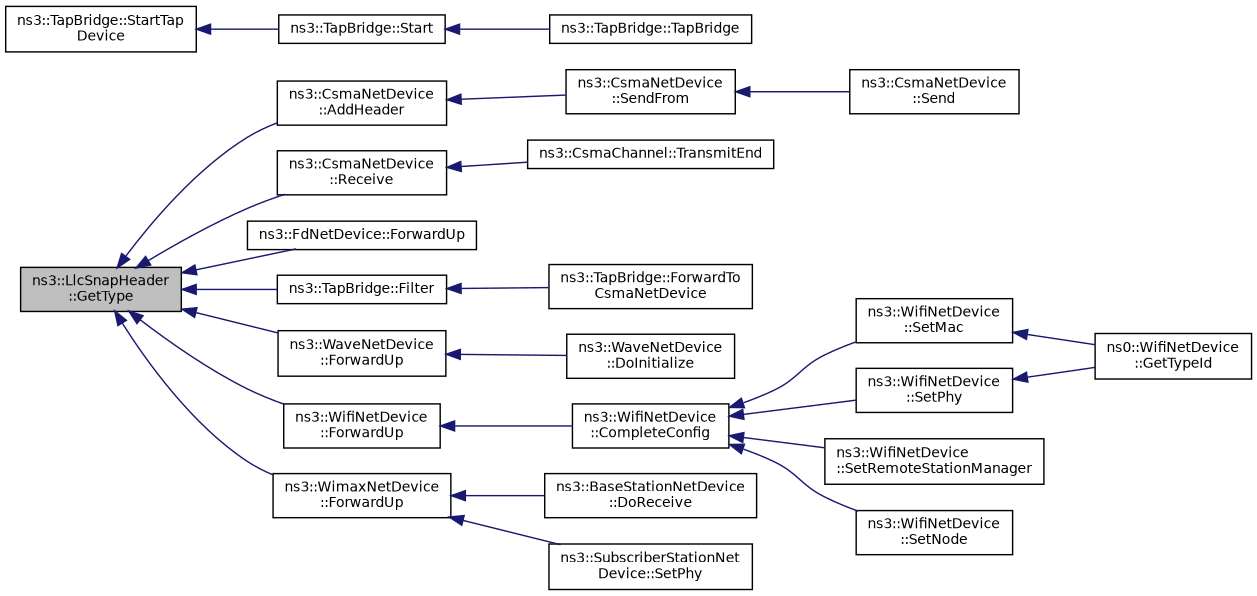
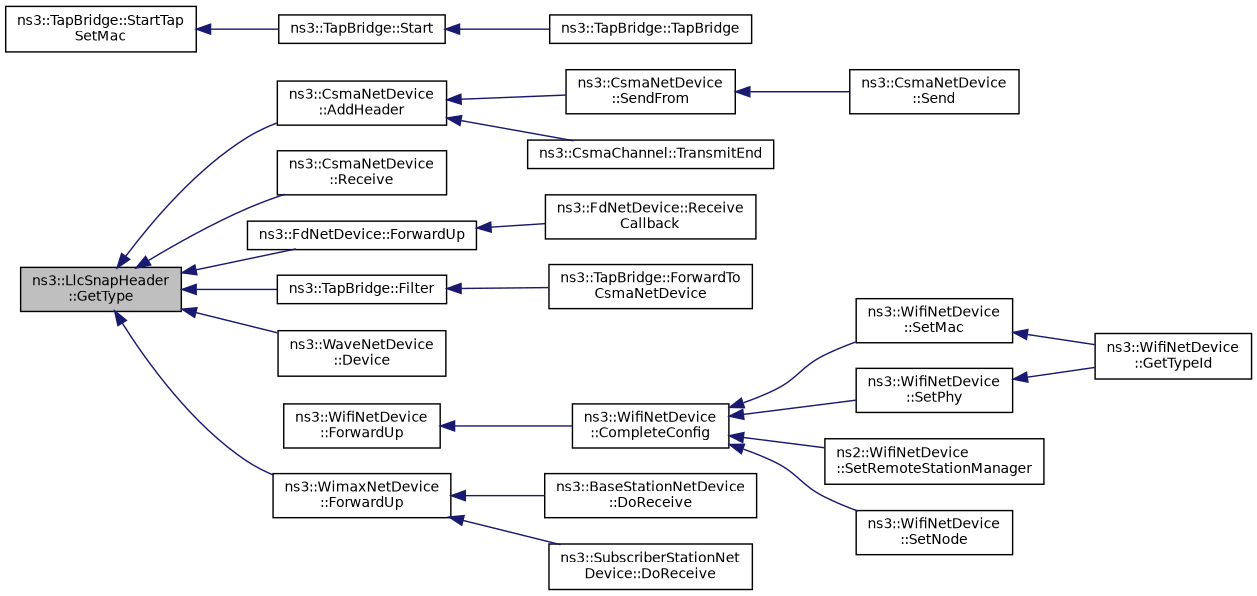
node "ns3::TapBridge::StartTap Device": label "ns3::TapBridge::StartTap Device" -> "ns3::TapBridge::StartTap SetMac"
edge "ns3::CsmaChannel::TransmitEnd" -> "ns3::CsmaNetDevice ::Receive": now "ns3::CsmaChannel::TransmitEnd" -> "ns3::CsmaNetDevice ::AddHeader"
node "ns3::FdNetDevice::Receive Callback": added
node "ns3::WaveNetDevice ::ForwardUp": label "ns3::WaveNetDevice ::ForwardUp" -> "ns3::WaveNetDevice ::Device"
node "ns3::WaveNetDevice ::DoInitialize": removed
node "ns0::WifiNetDevice ::GetTypeId": label "ns0::WifiNetDevice ::GetTypeId" -> "ns3::WifiNetDevice ::GetTypeId"
edge "ns3::WifiNetDevice ::ForwardUp" -> "ns3::LlcSnapHeader ::GetType": removed
node "ns3::WifiNetDevice ::SetRemoteStationManager": label "ns3::WifiNetDevice ::SetRemoteStationManager" -> "ns2::WifiNetDevice ::SetRemoteStationManager"
node "ns3::SubscriberStationNet Device::SetPhy": label "ns3::SubscriberStationNet Device::SetPhy" -> "ns3::SubscriberStationNet Device::DoReceive"
